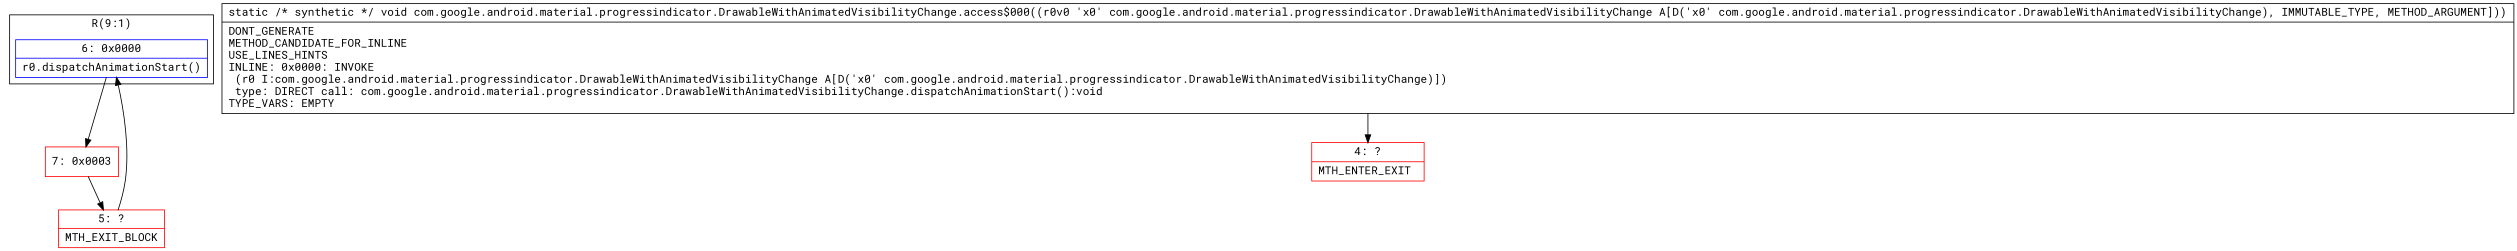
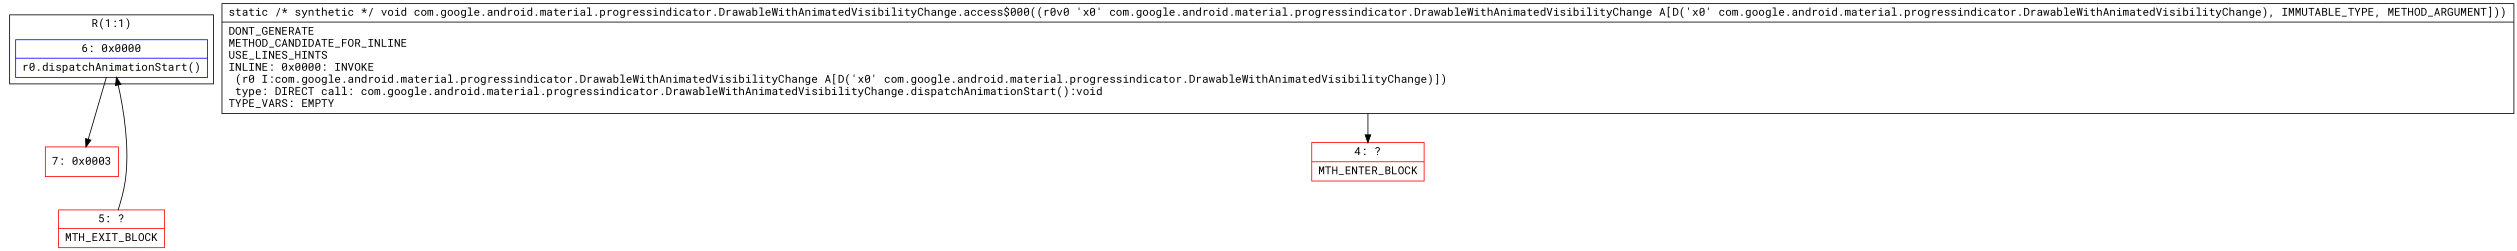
cluster "R(9:1)": label "R(9:1)" -> "R(1:1)"
node "4: ?": text "MTH_ENTER_EXIT" -> "MTH_ENTER_BLOCK"
edge "7: 0x0003" -> "5: ?": removed
